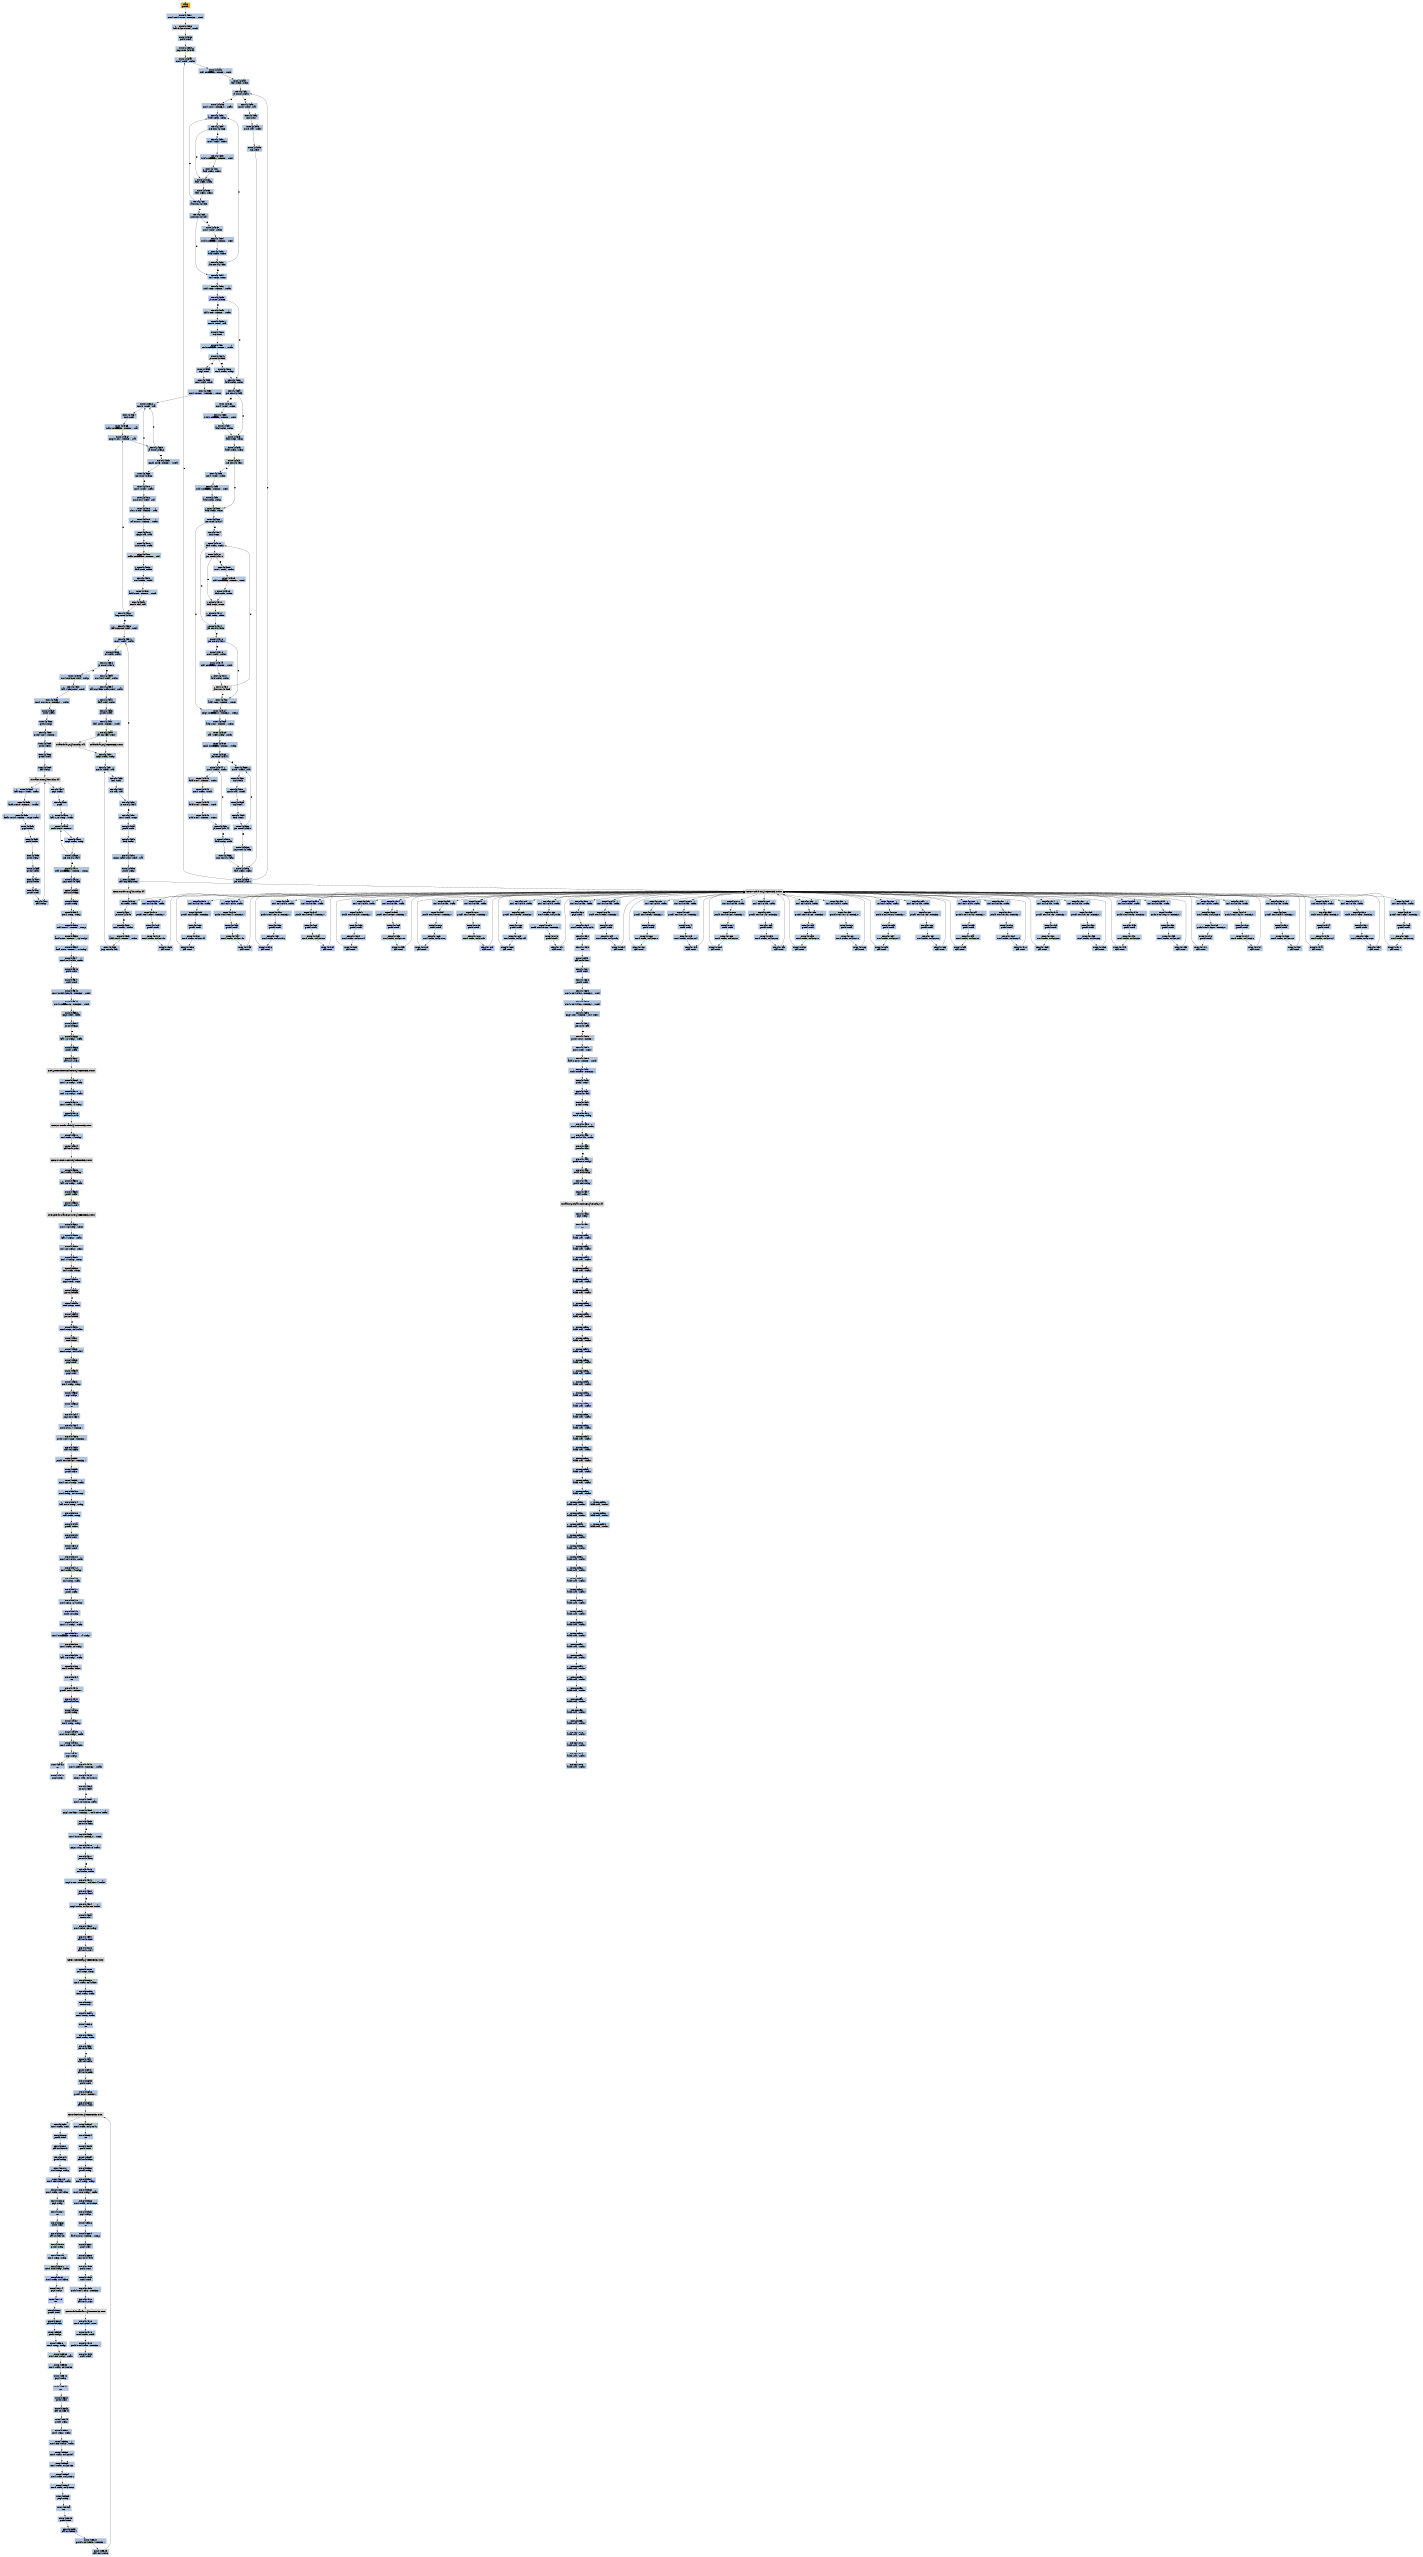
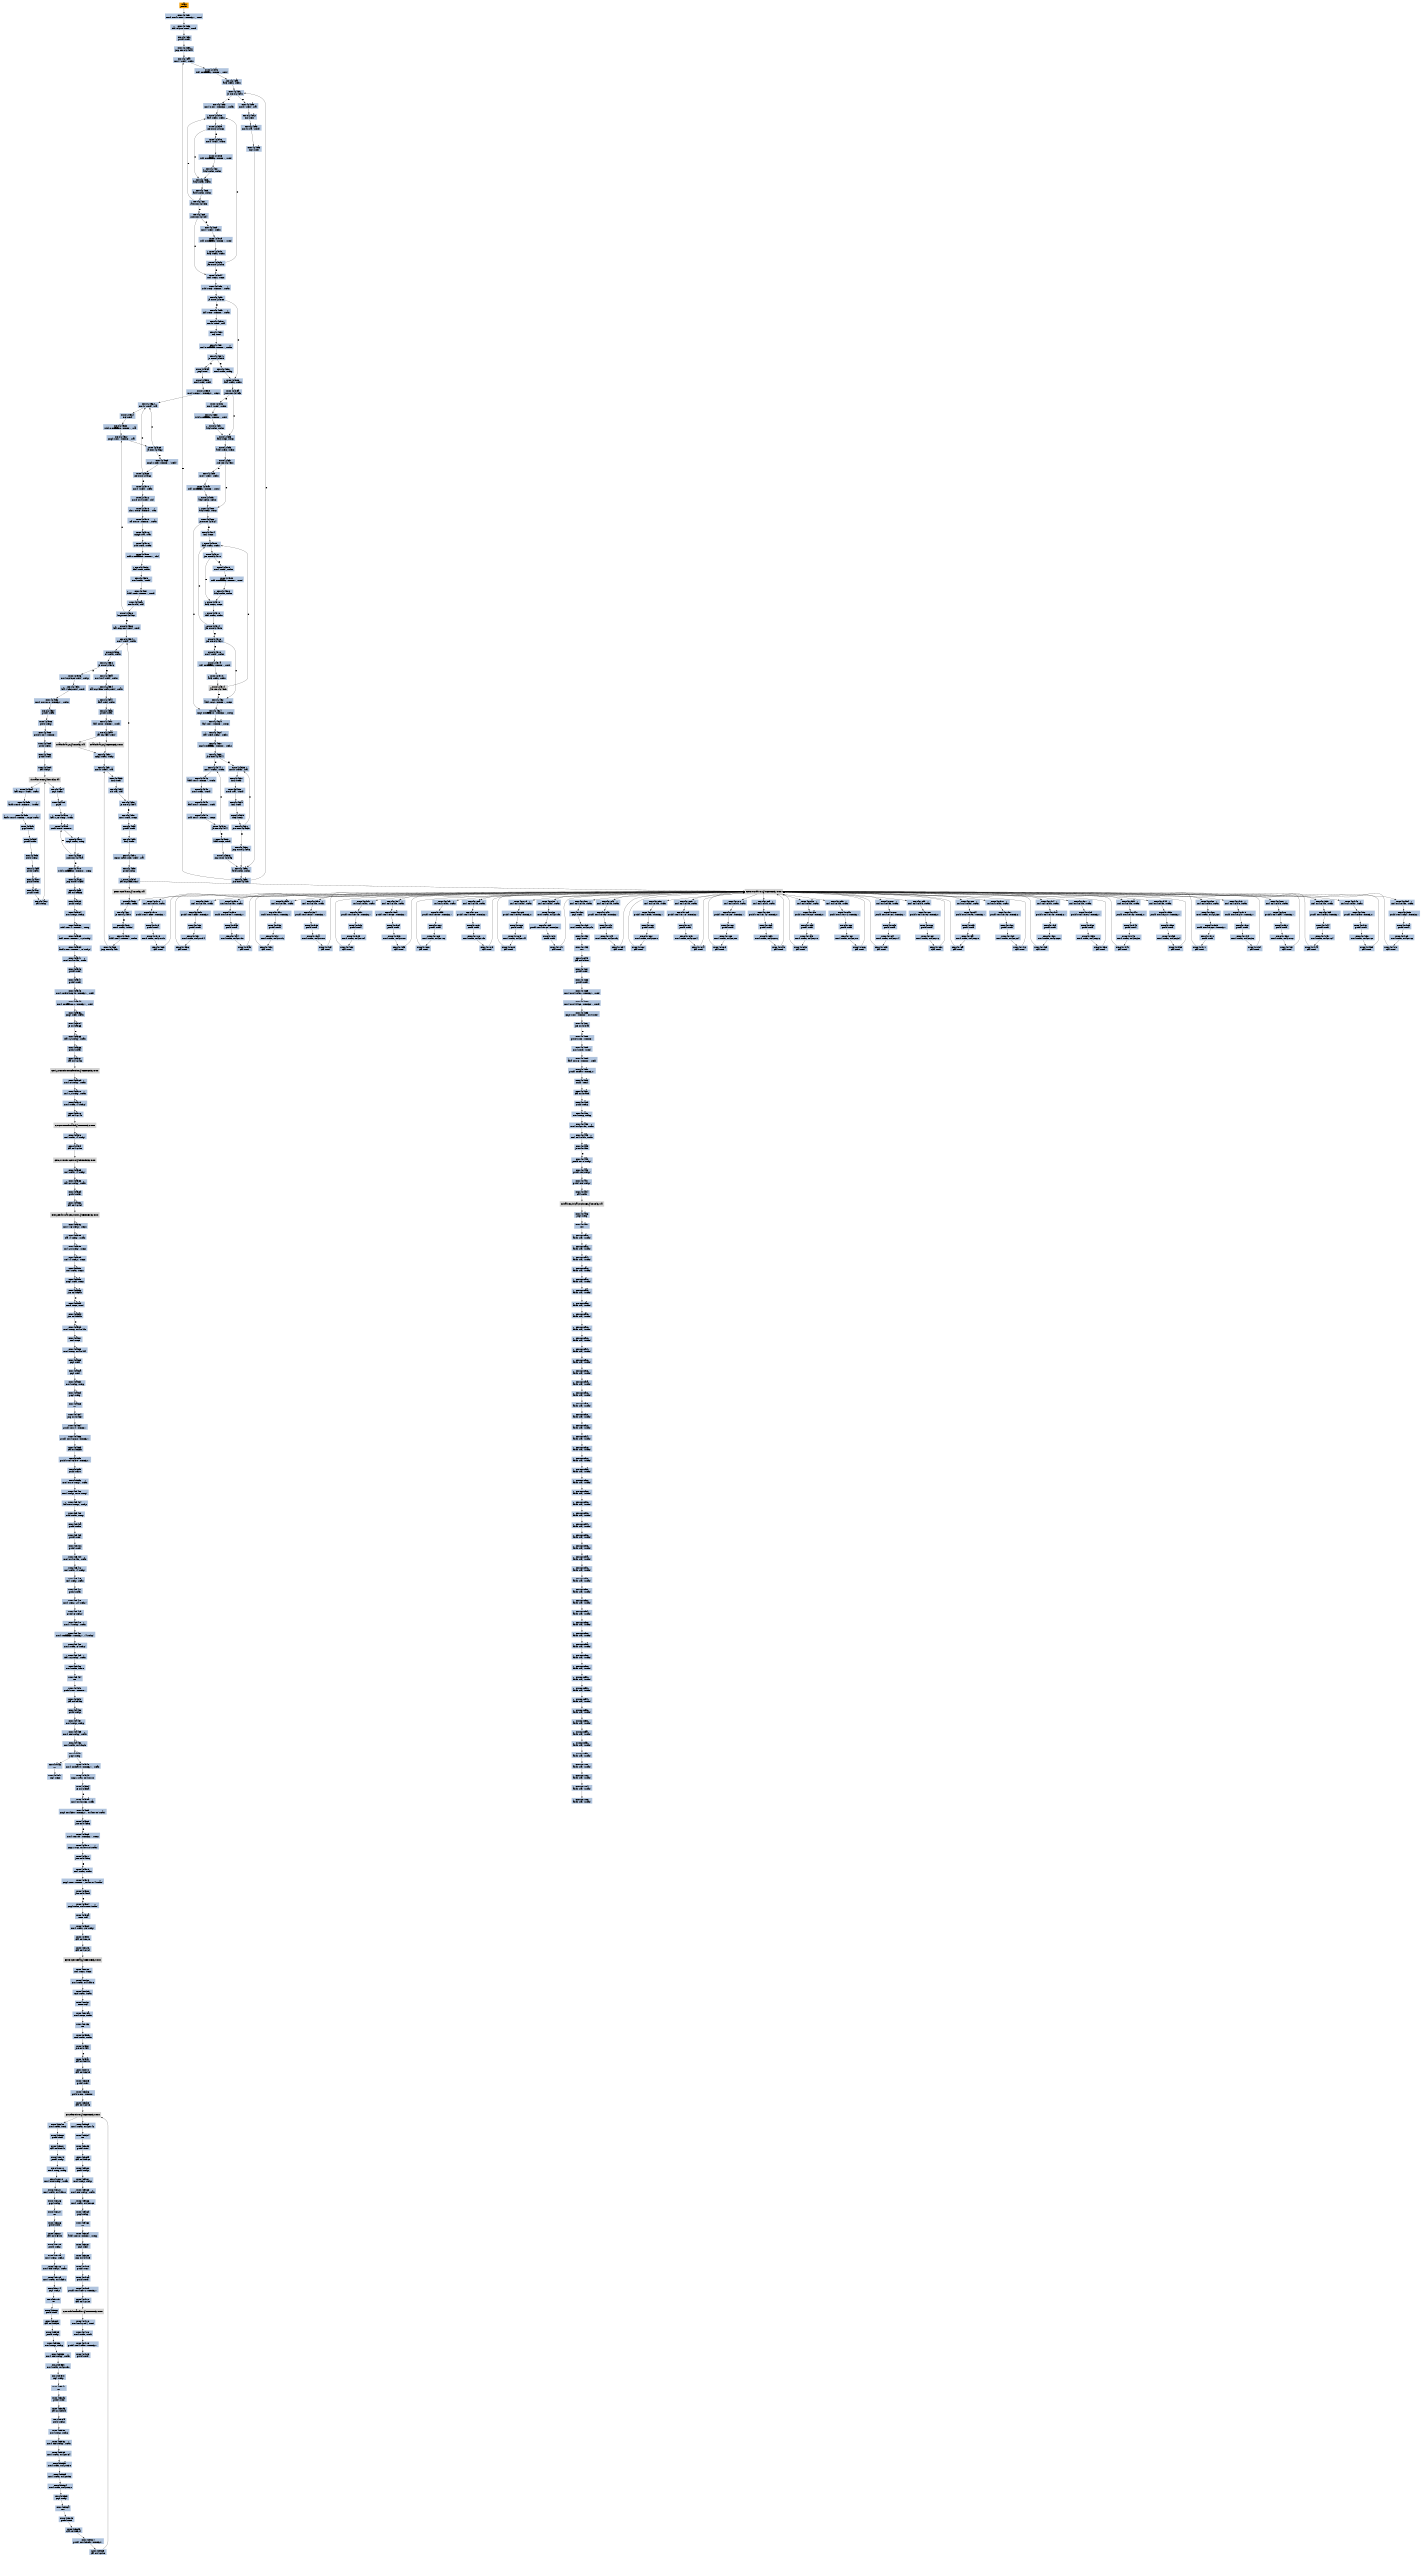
edge "0x00000fce addb %al, (%eax)" -> "0x00000fd6 addb %al, (%eax)": now "0x00000fd4 addb %al, (%eax)" -> "0x00000fd6 addb %al, (%eax)"
